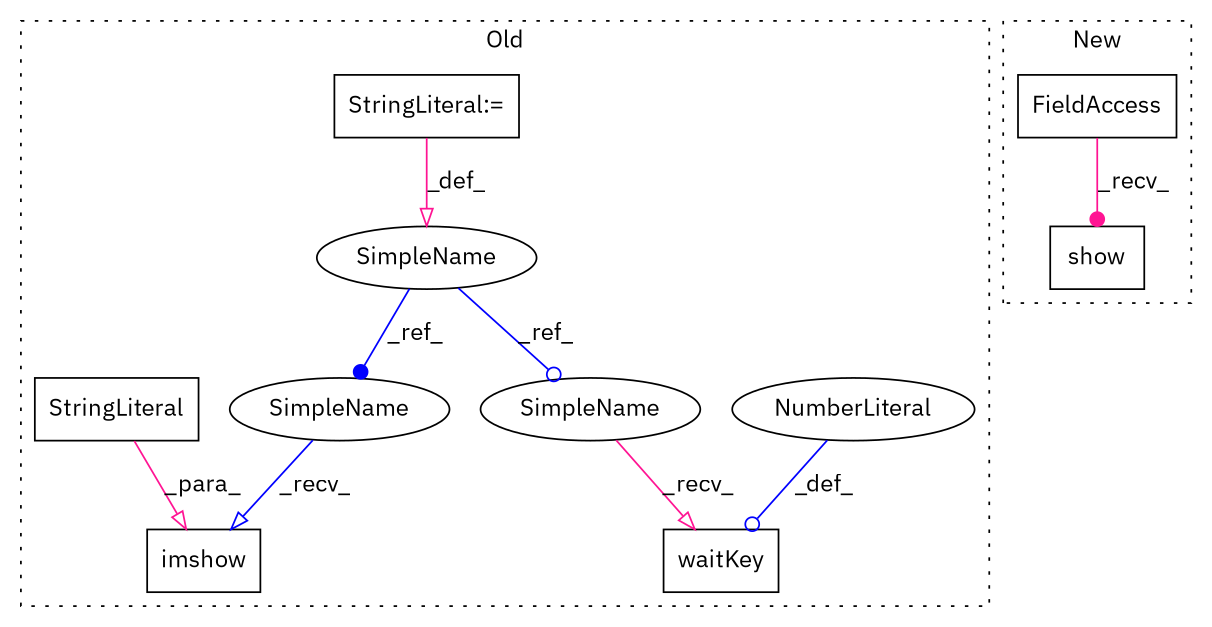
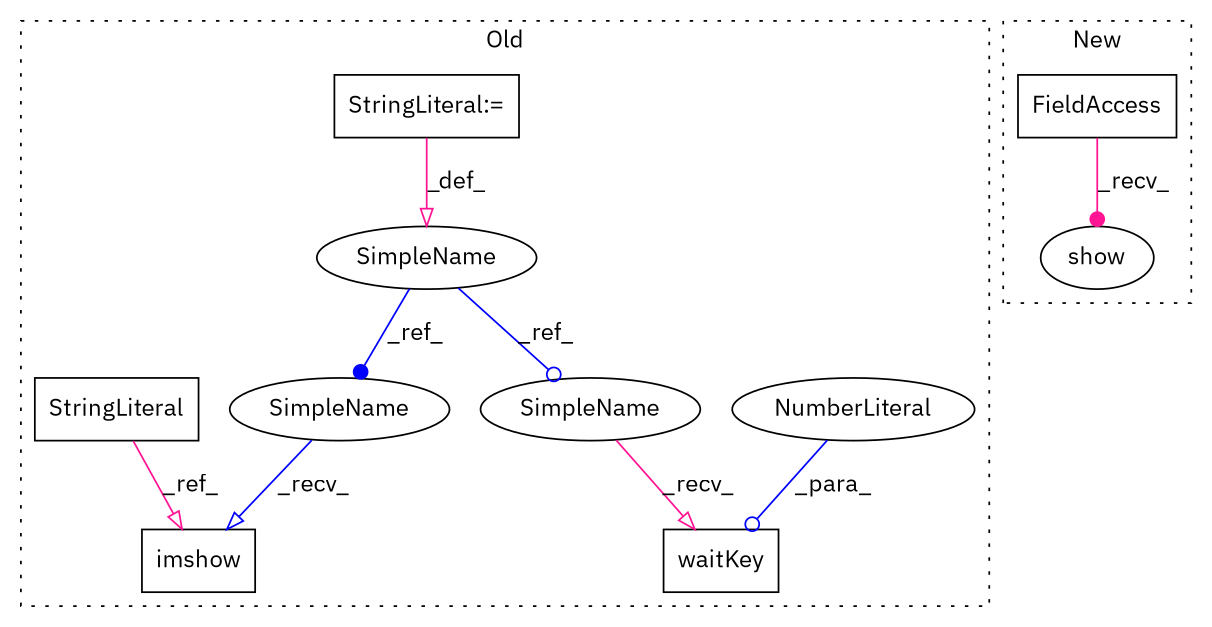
node "show": shape box -> ellipse
edge "StringLiteral" -> "imshow": label "_para_" -> "_ref_"
edge "NumberLiteral" -> "waitKey": label "_def_" -> "_para_"
